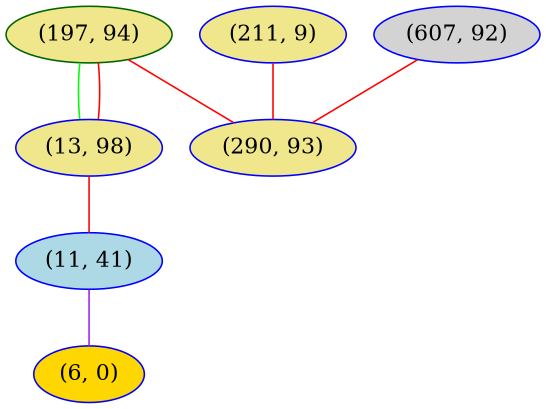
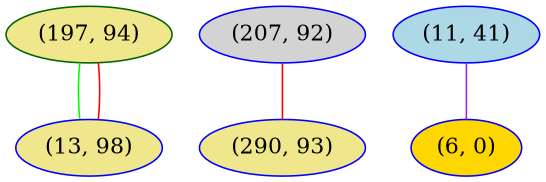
node "(211, 9)": removed
node "(607, 92)": label "(607, 92)" -> "(207, 92)"
edge "(197, 94)" -- "(290, 93)": removed
edge "(13, 98)" -- "(11, 41)": removed
